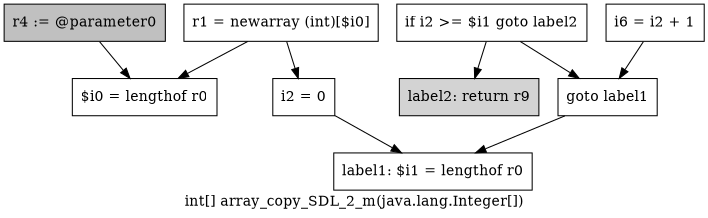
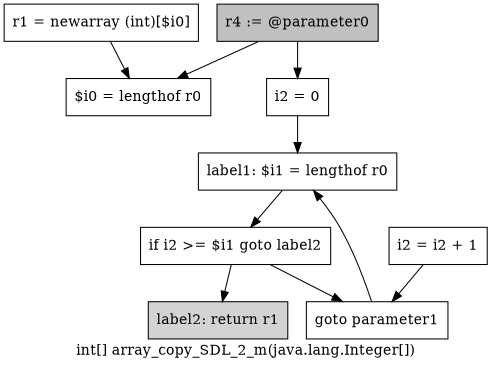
node "i6 = i2 + 1": label "i6 = i2 + 1" -> "i2 = i2 + 1"
edge "r1 = newarray (int)[$i0]" -> "i2 = 0": now "r4 := @parameter0" -> "i2 = 0"
node "label2: return r9": label "label2: return r9" -> "label2: return r1"
node "goto label1": label "goto label1" -> "goto parameter1"
edge "label1: $i1 = lengthof r0" -> "if i2 >= $i1 goto label2": added
